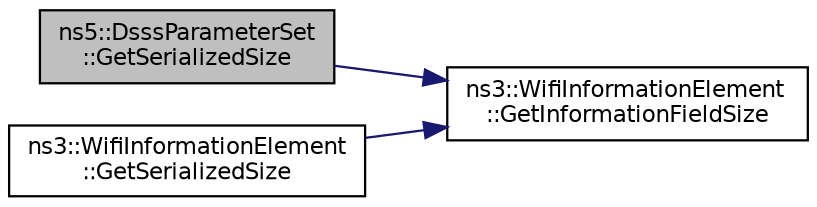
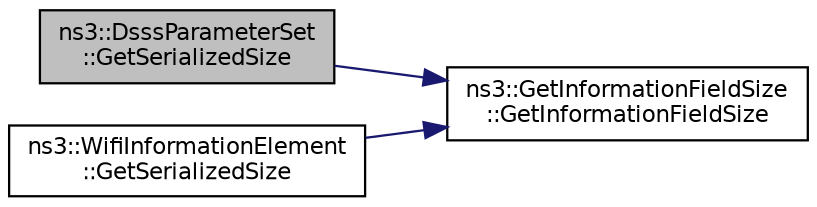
node "ns5::DsssParameterSet ::GetSerializedSize": label "ns5::DsssParameterSet ::GetSerializedSize" -> "ns3::DsssParameterSet ::GetSerializedSize"
node "ns3::WifiInformationElement ::GetInformationFieldSize": label "ns3::WifiInformationElement ::GetInformationFieldSize" -> "ns3::GetInformationFieldSize ::GetInformationFieldSize"
